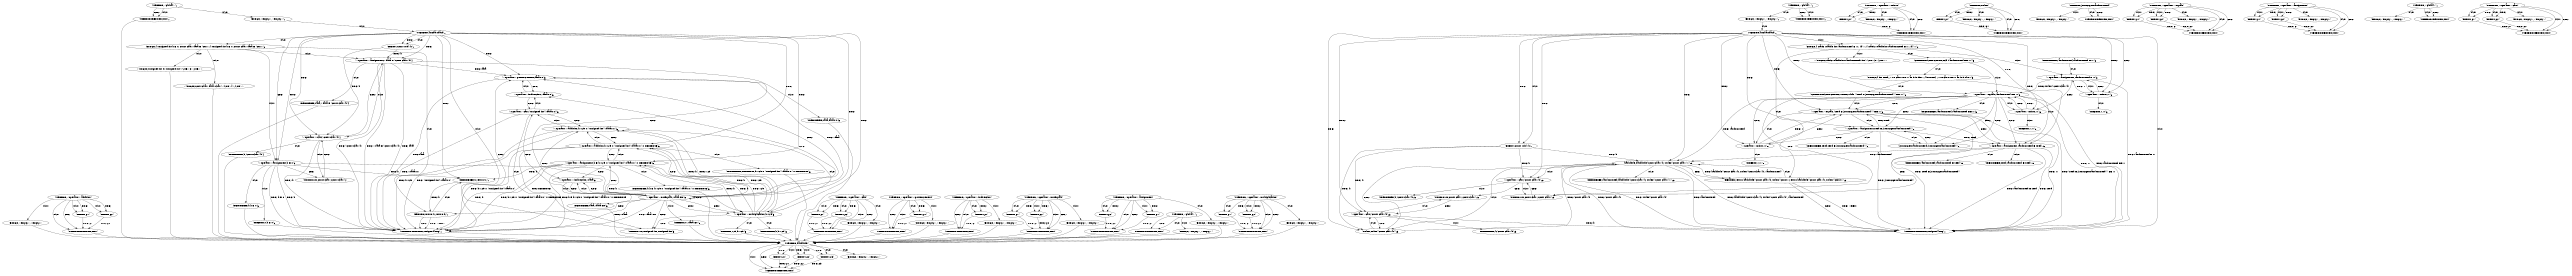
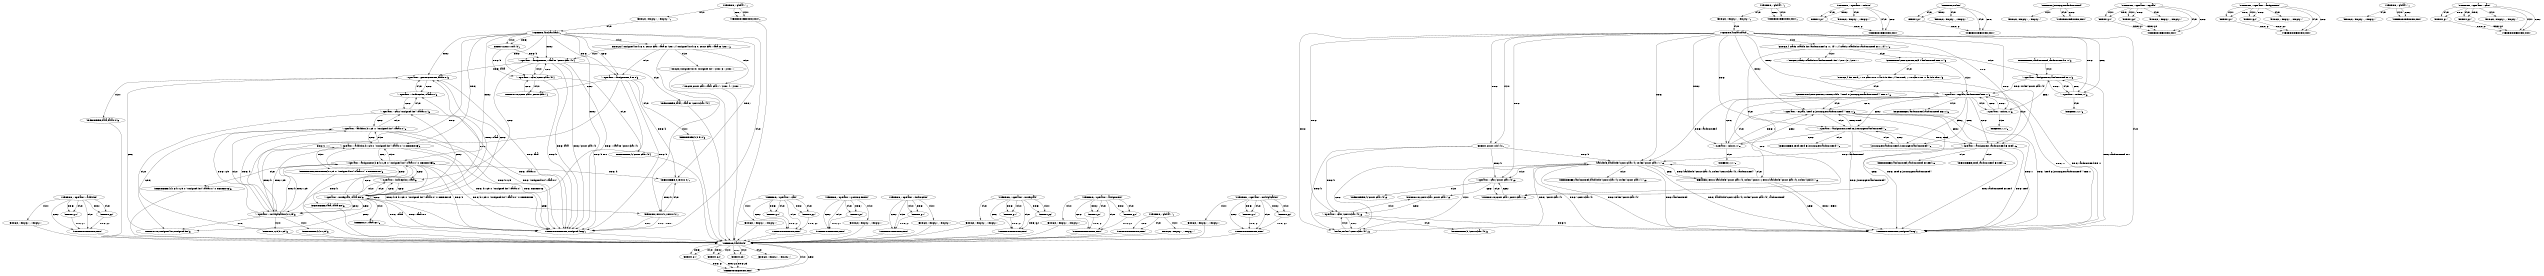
edge "(<operator>.notEquals,*data!=0)" -> "(<operator>.addition,h*129 + (unsigned int)(*data++))": now "(LITERAL,129,h*129)" -> "(<operator>.addition,h*129 + (unsigned int)(*data++))"
node "(LITERAL,0,h = 0)": removed
